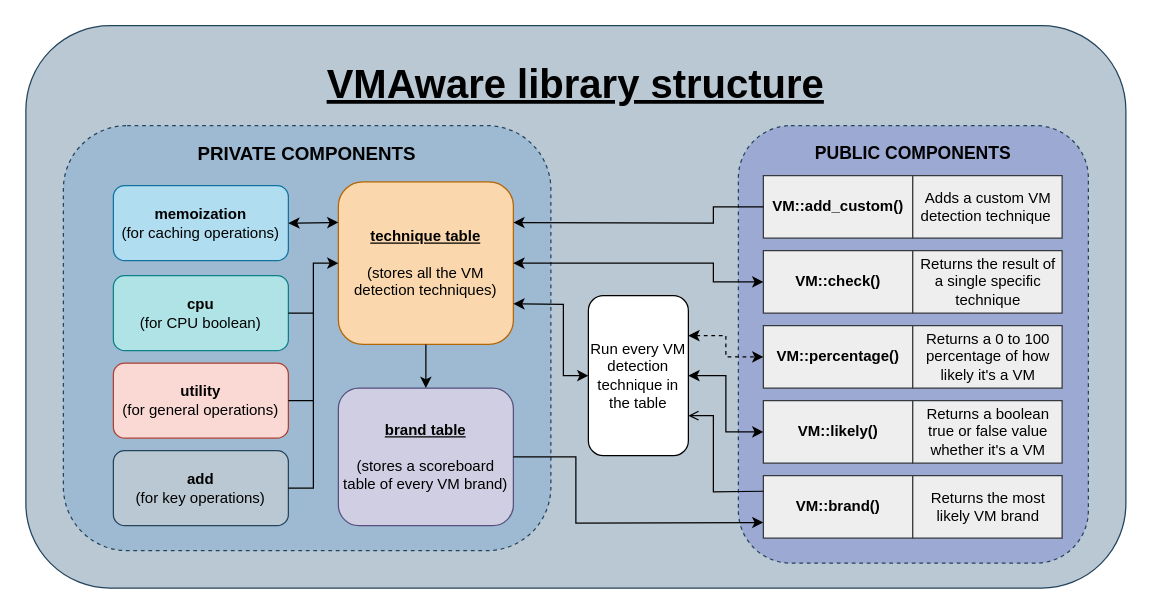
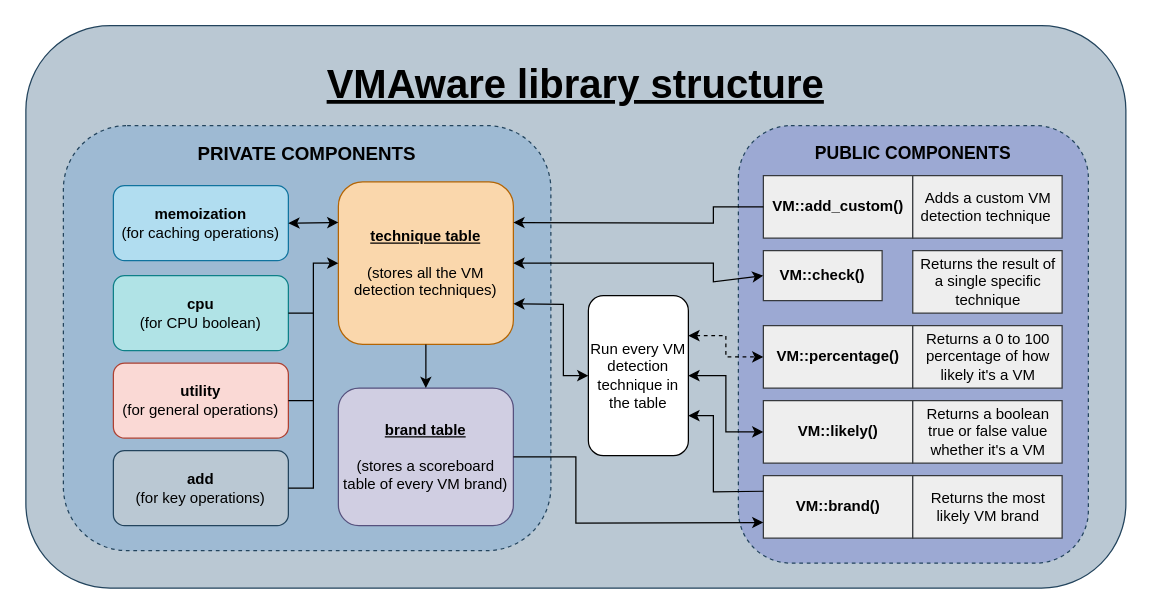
node "VM::check()": size 149x63 -> 119x50
edge "VM::brand()" -> "Run every VM detection technique in the table": arrowhead open -> classic
